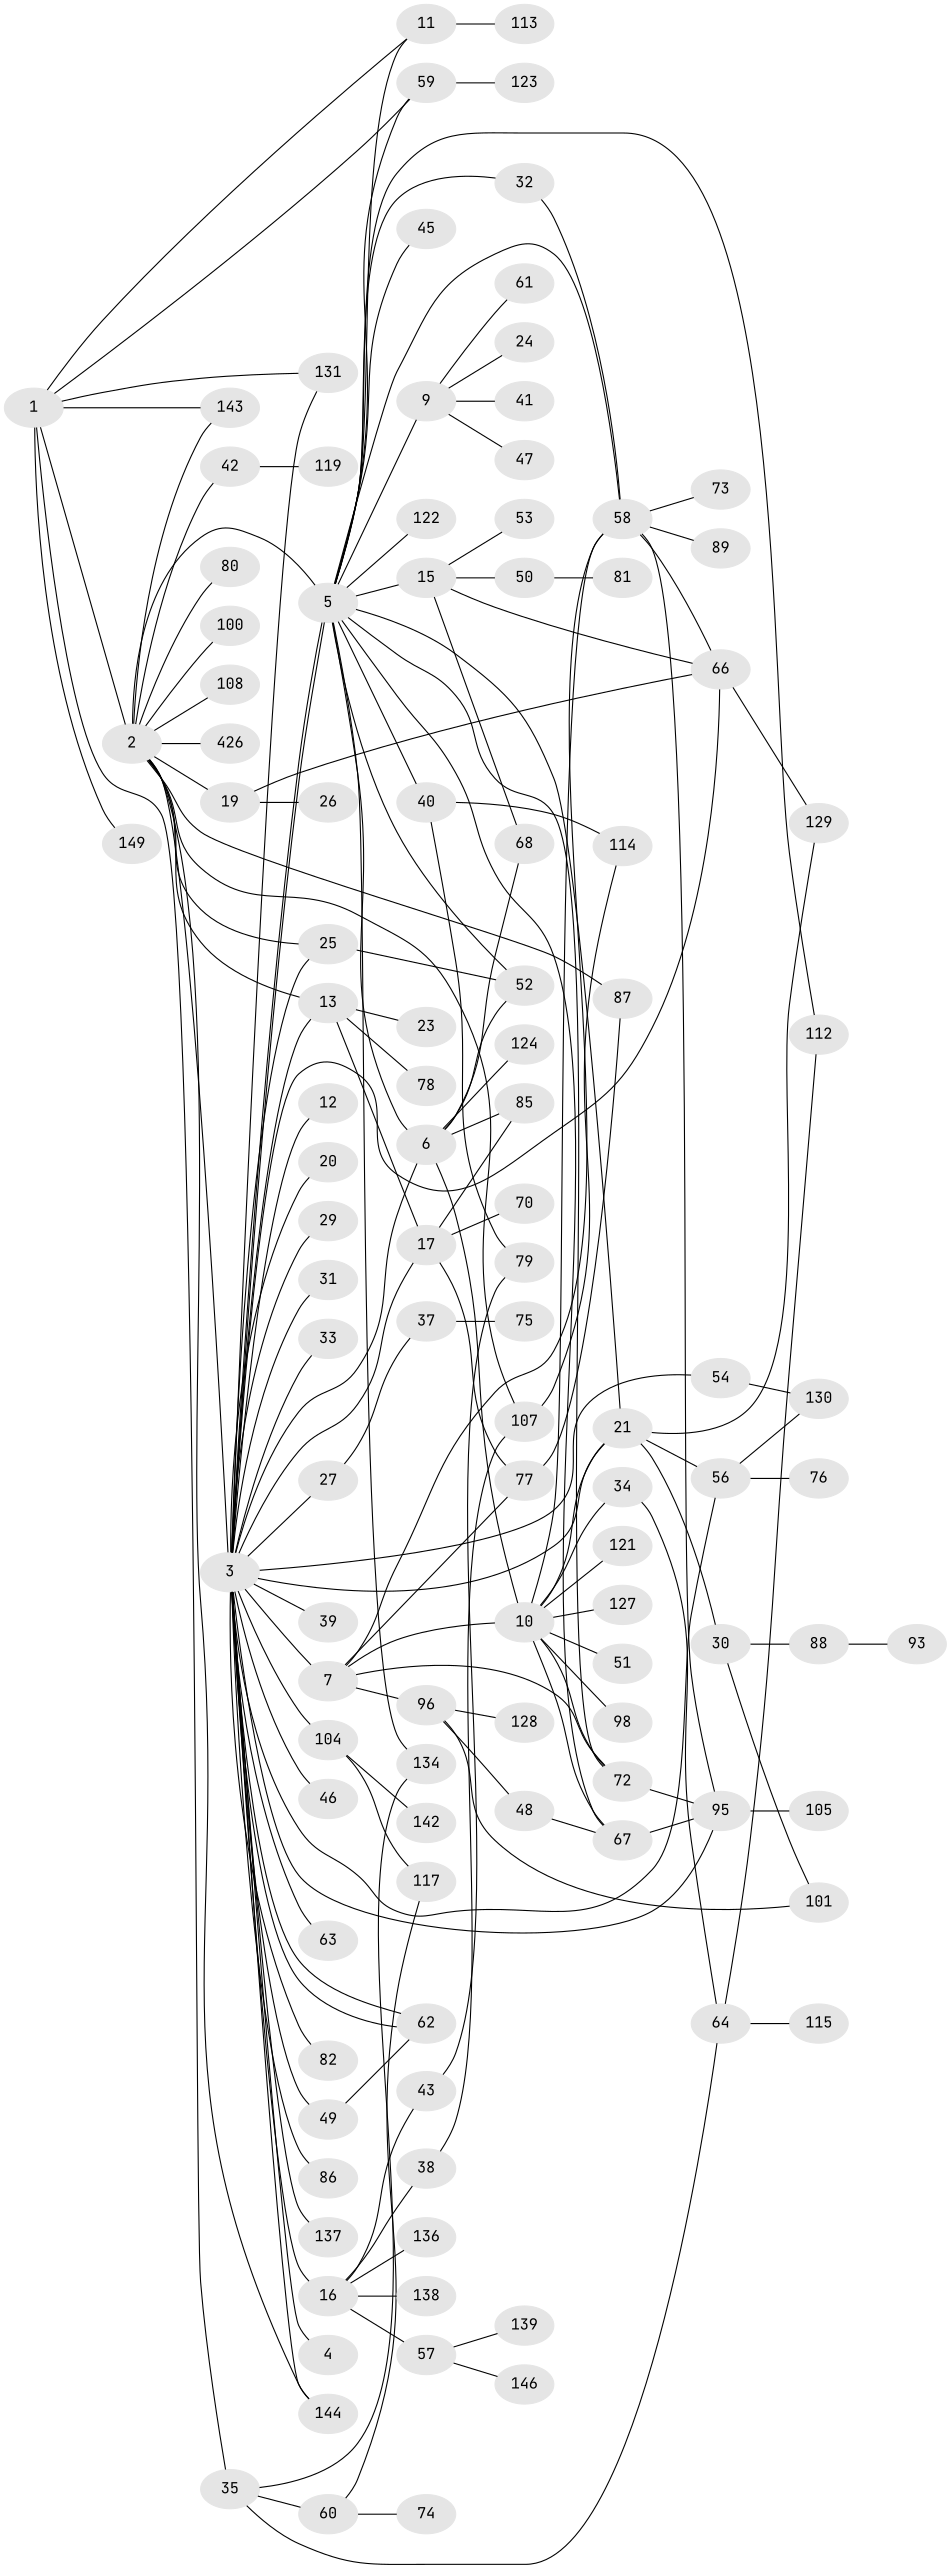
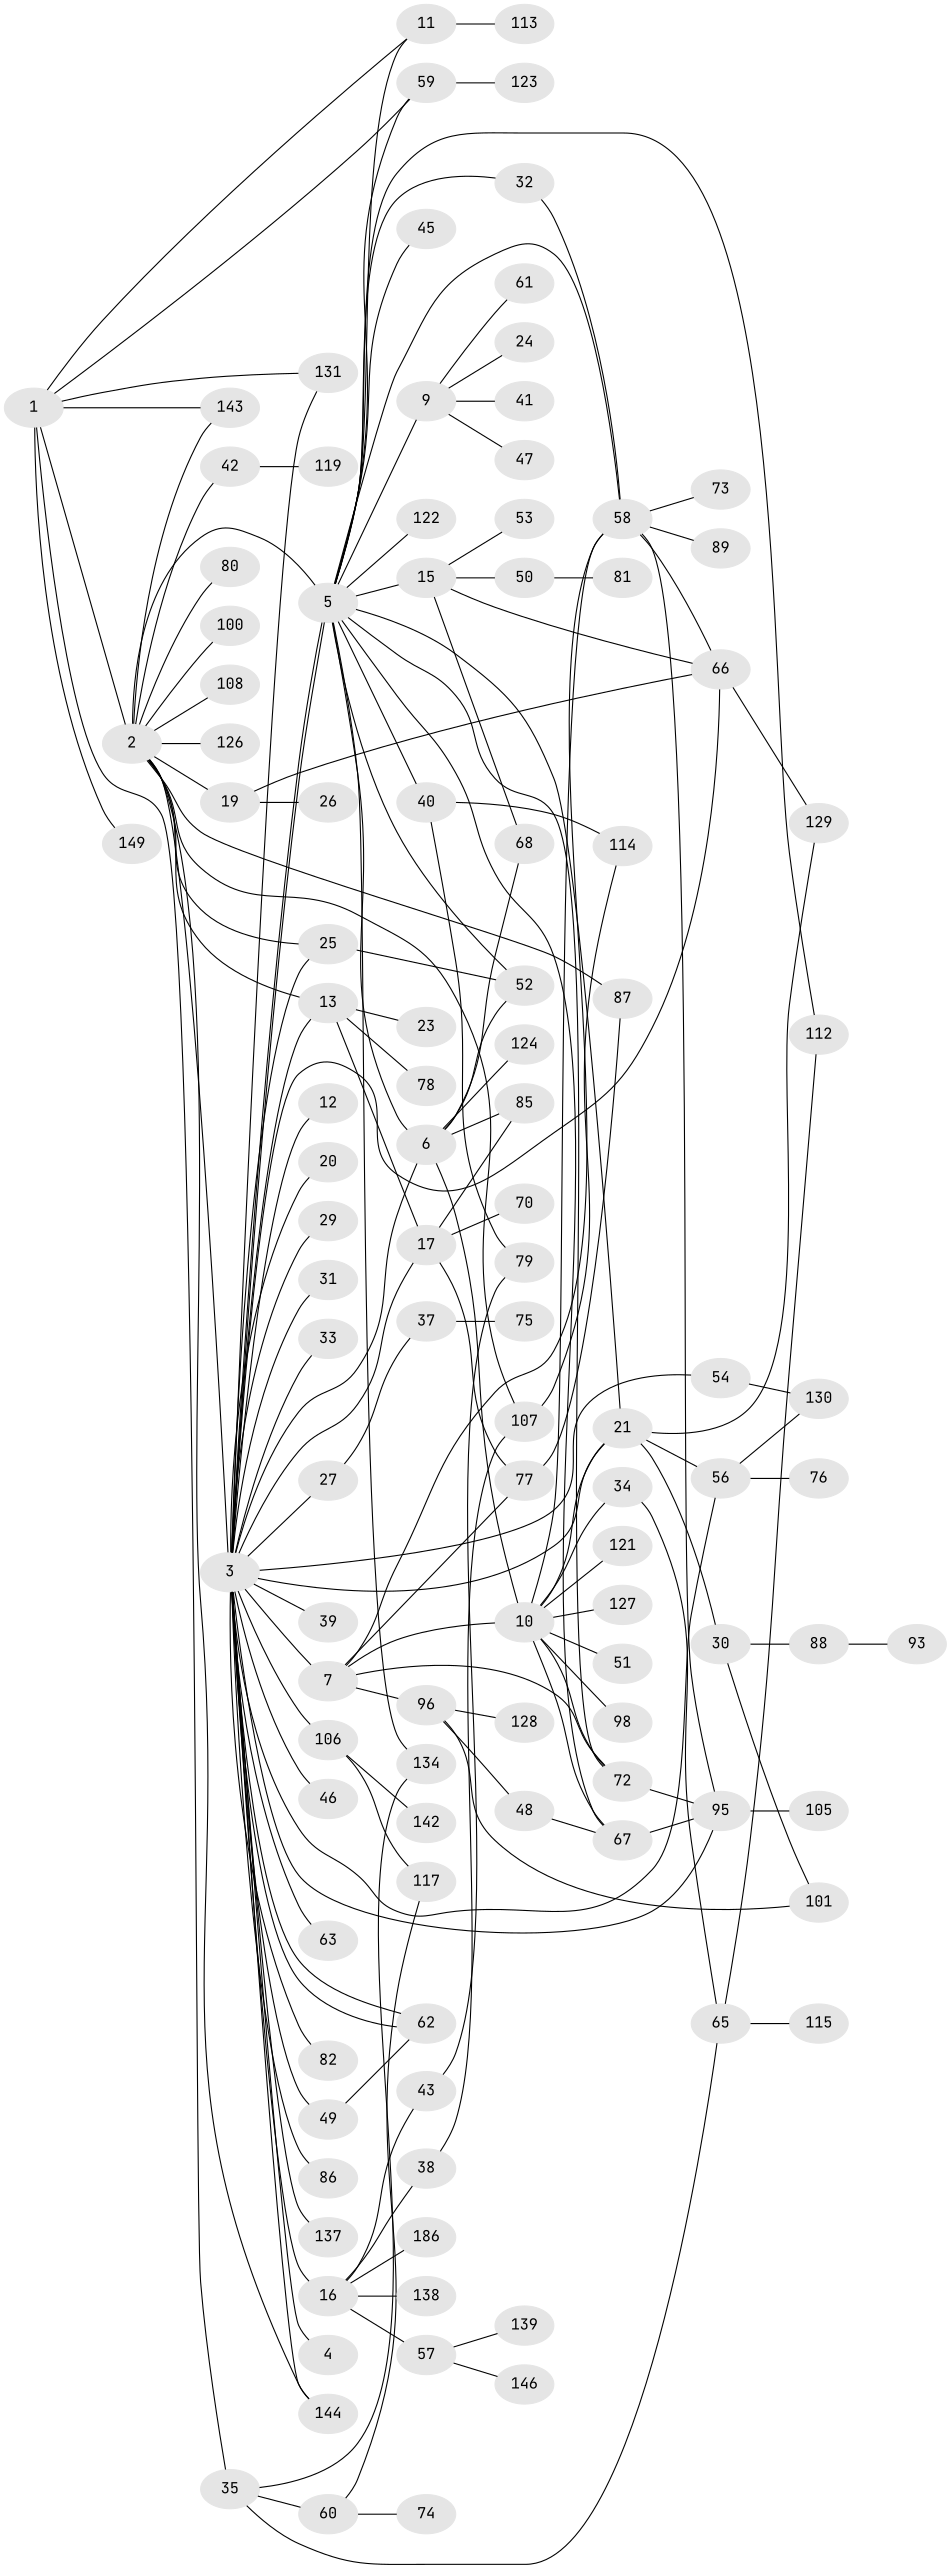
node "426": label "426" -> "126"
node "104": label "104" -> "106"
node "64": label "64" -> "65"
node "136": label "136" -> "186"
